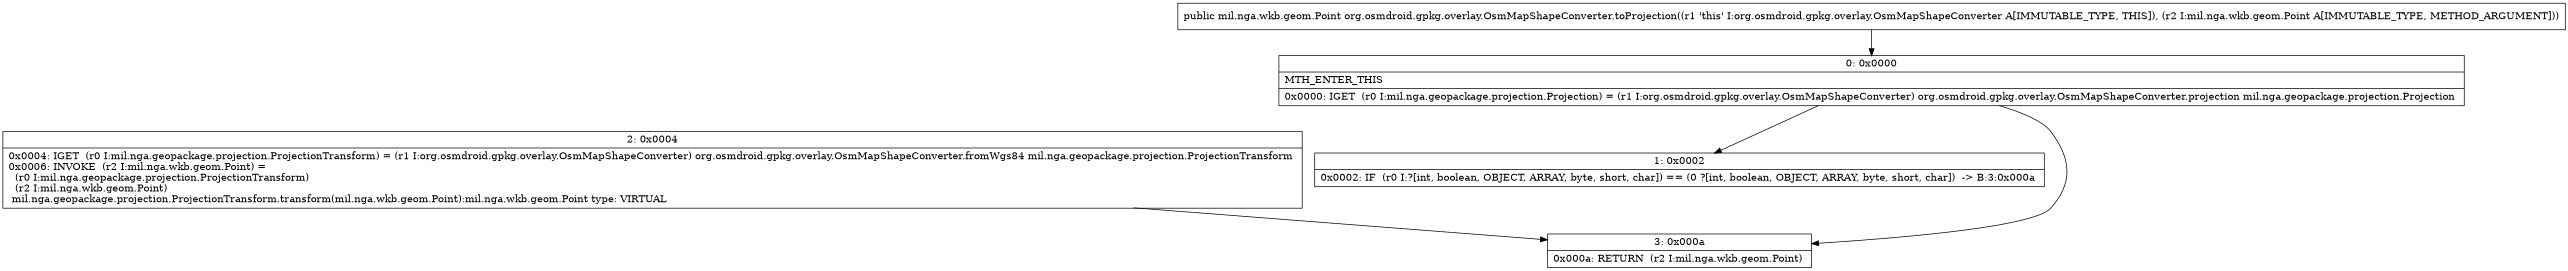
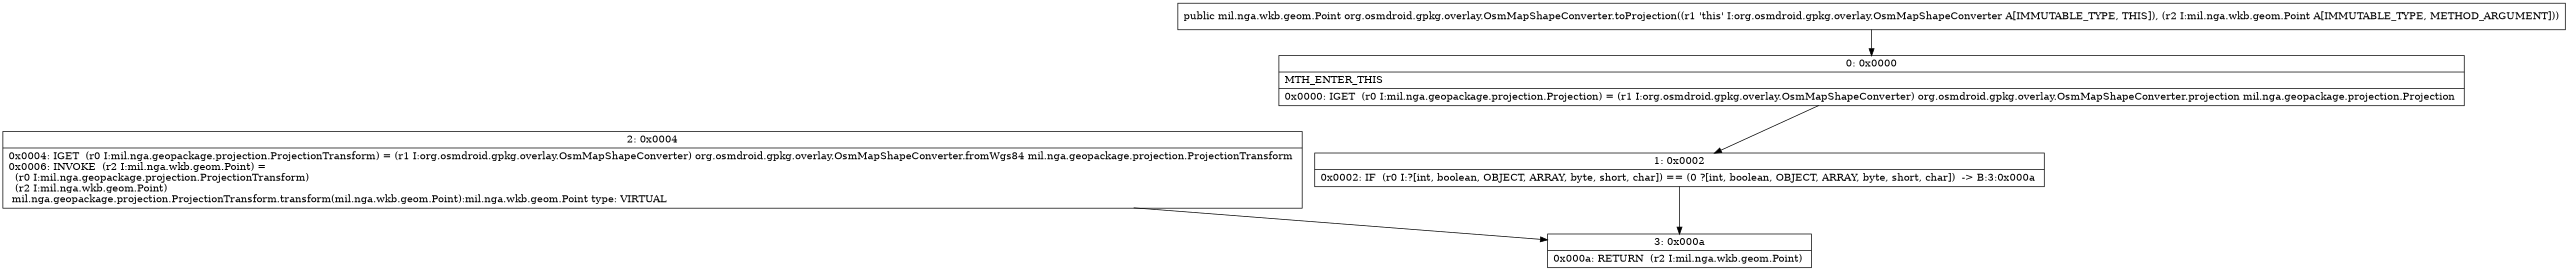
edge "0: 0x0000" -> "3: 0x000a": now "1: 0x0002" -> "3: 0x000a"
